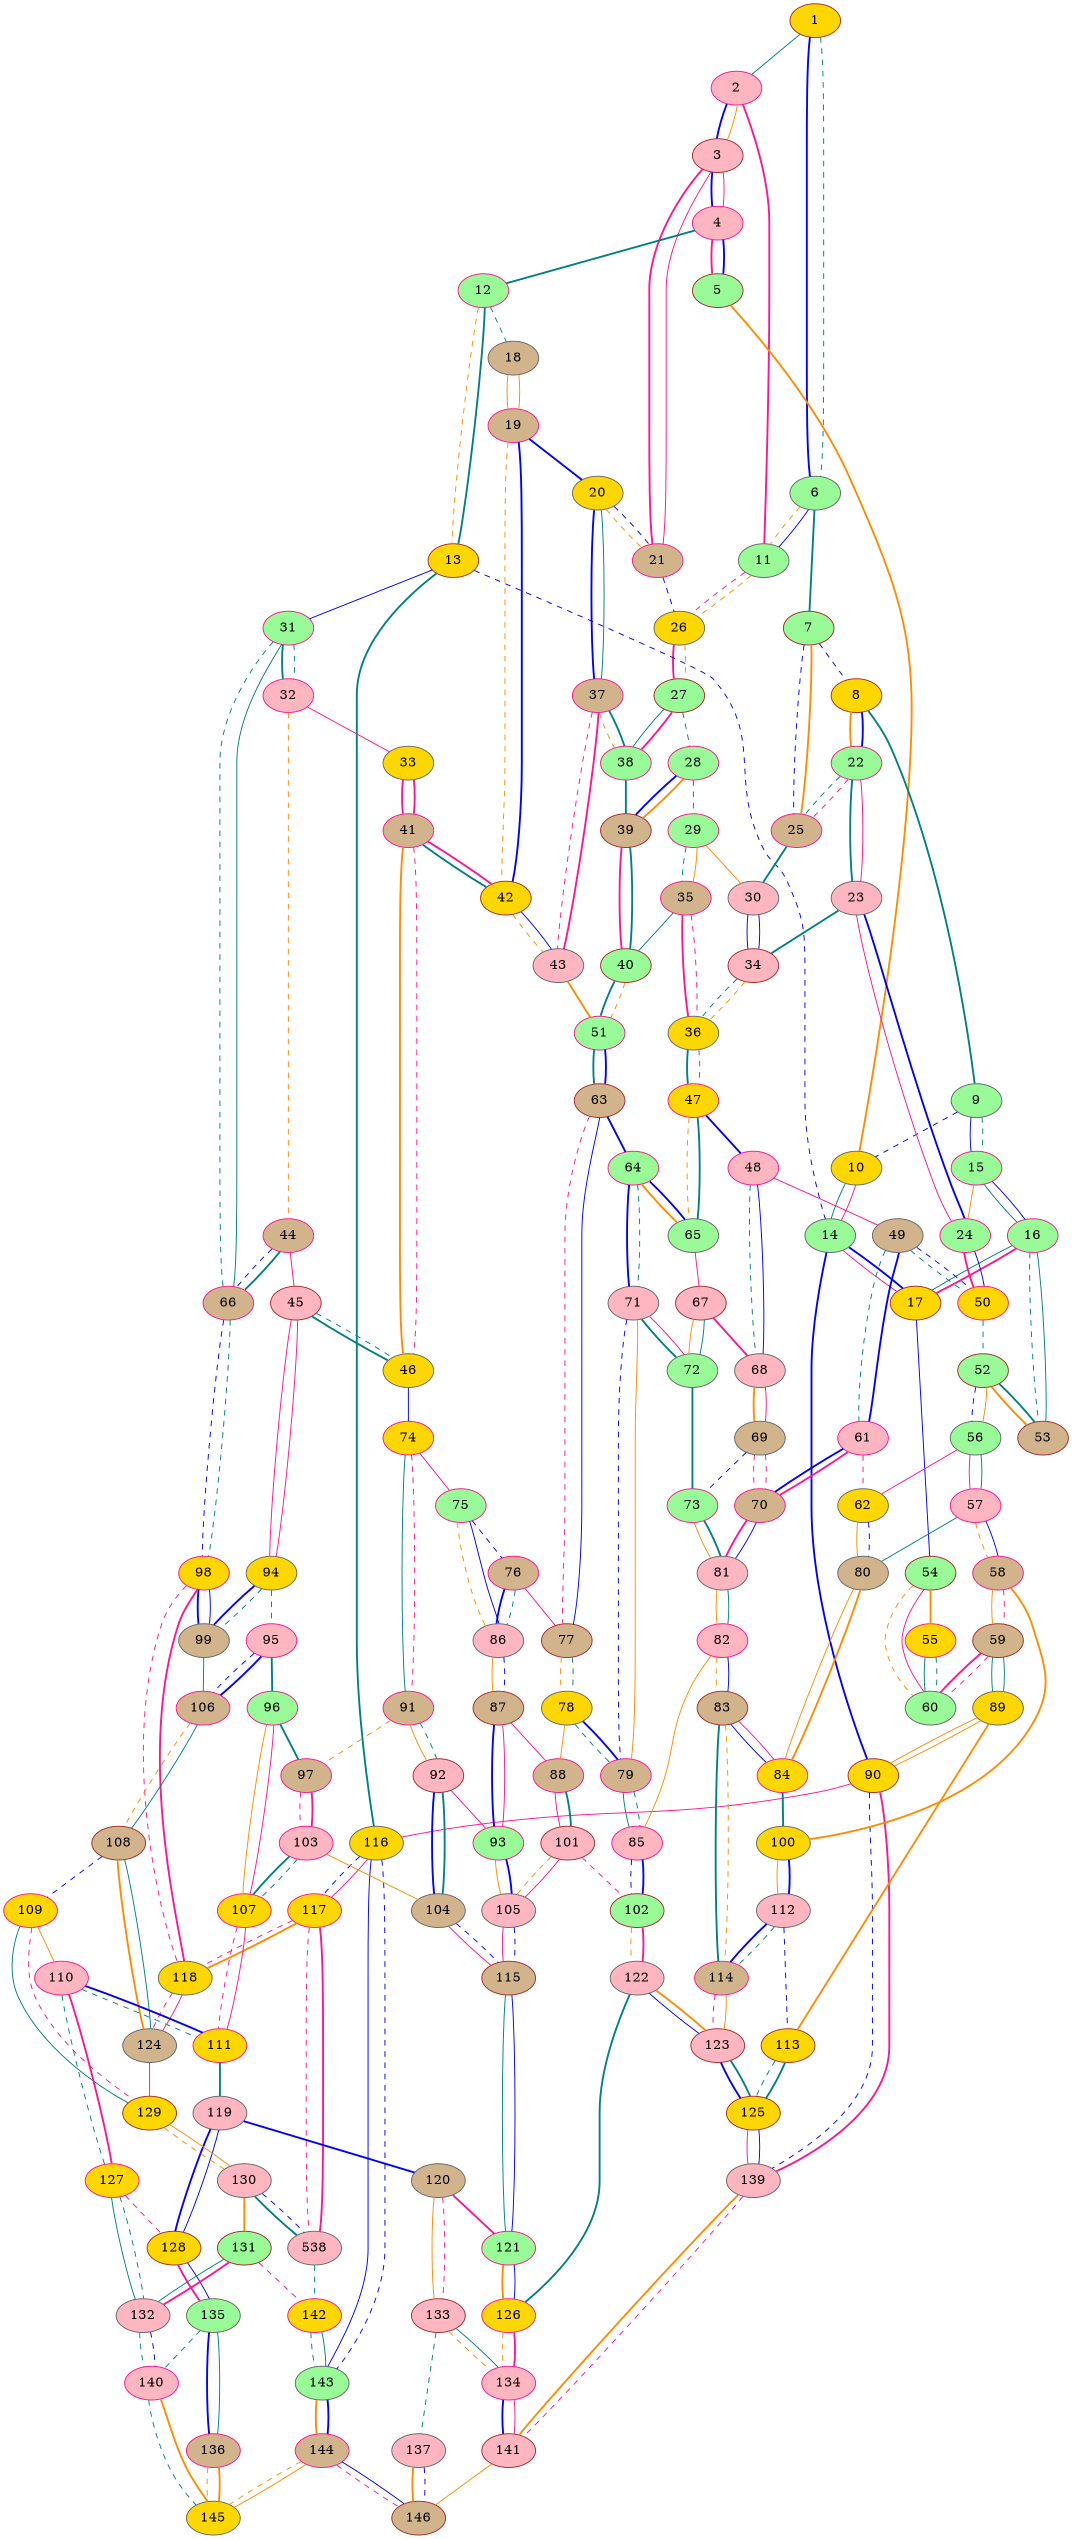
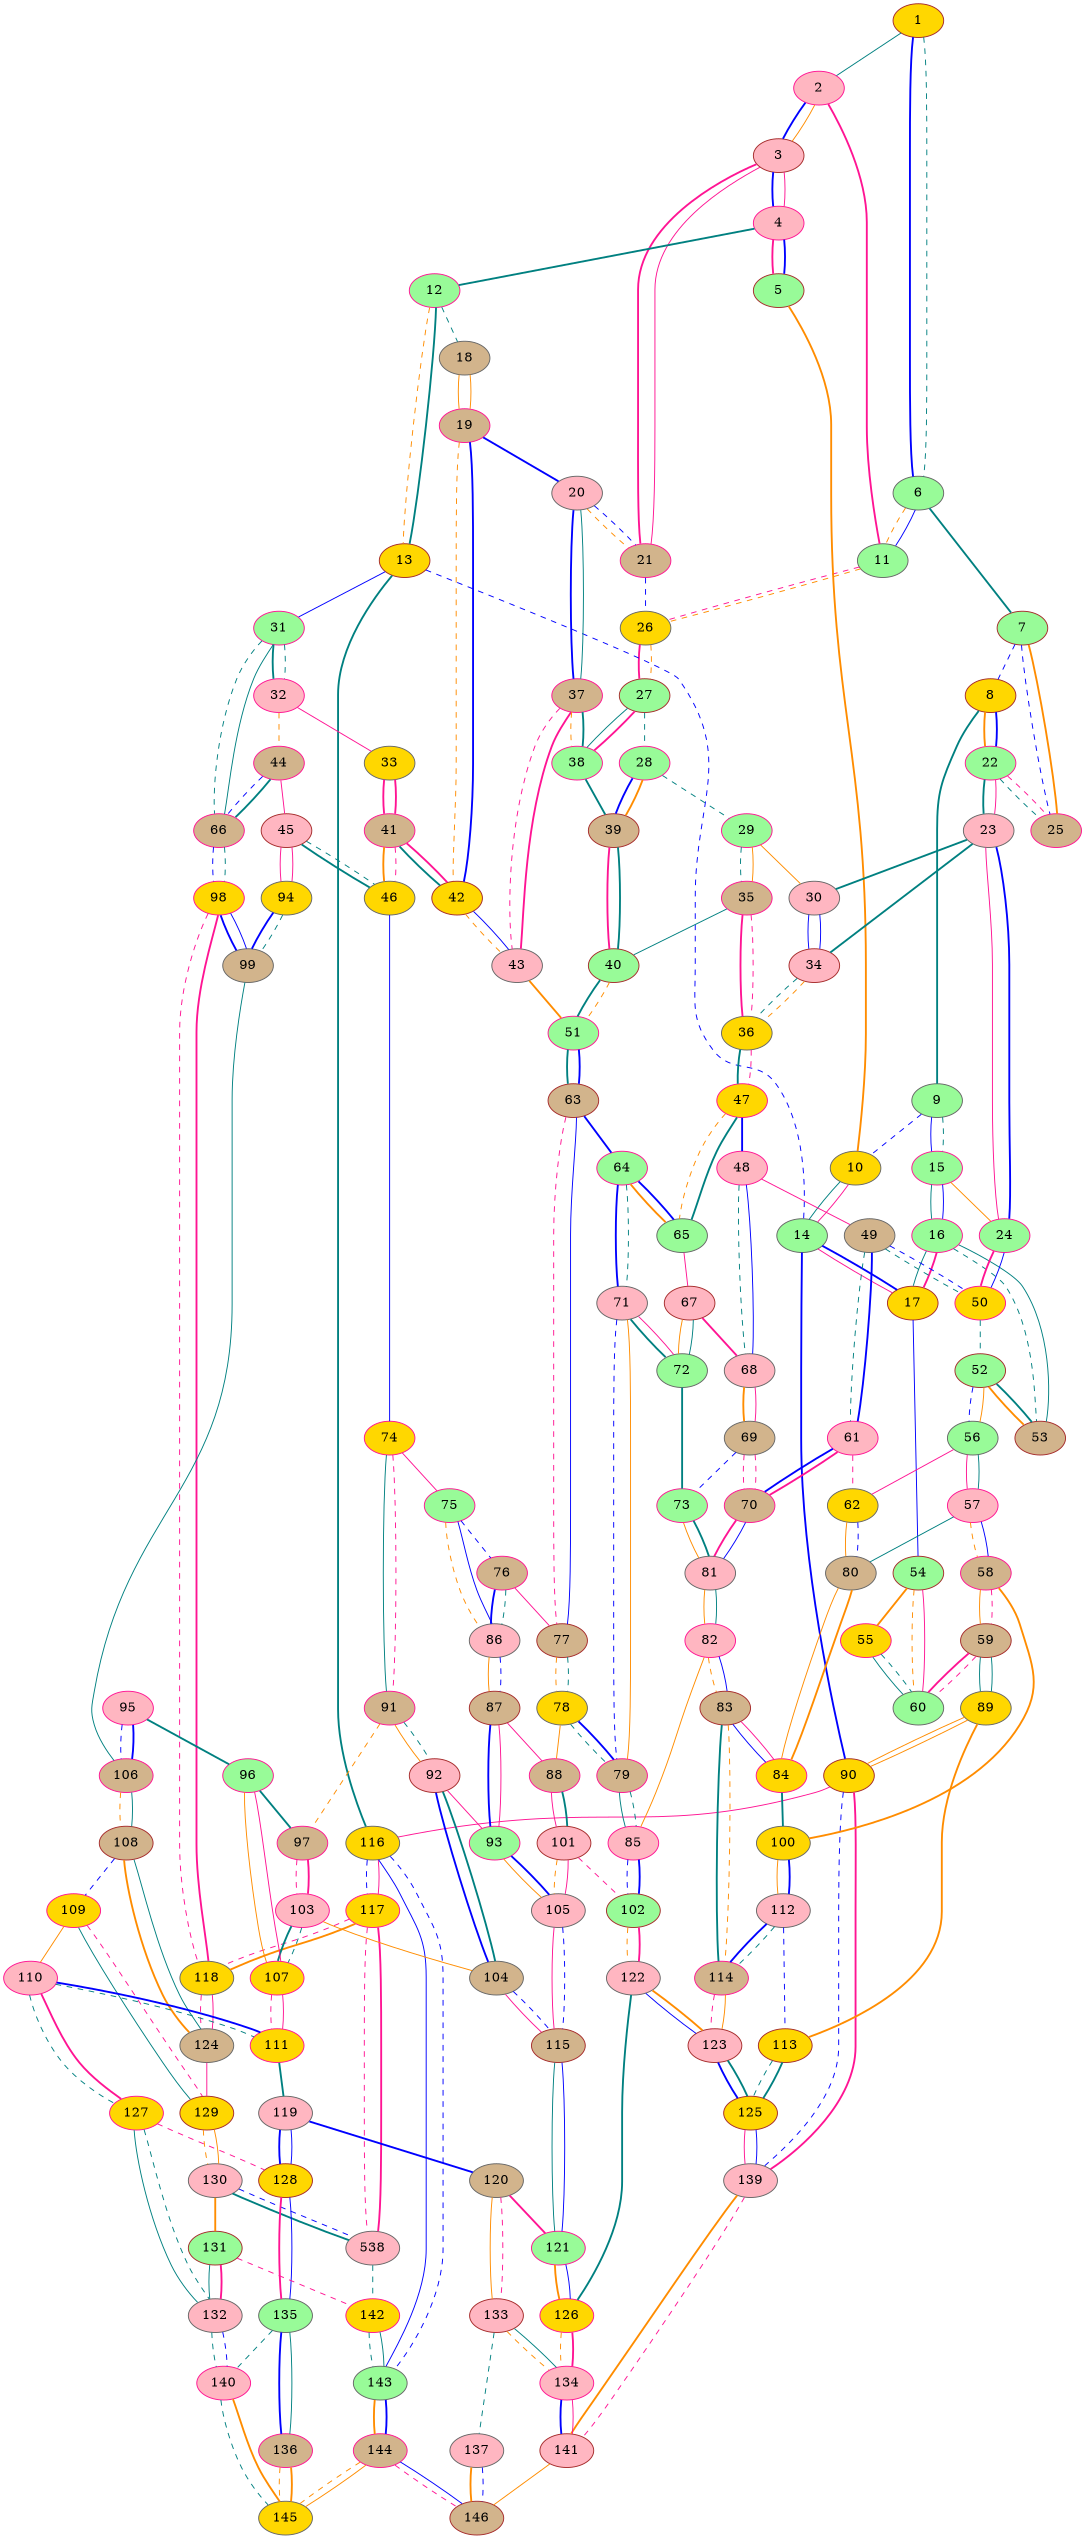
node "20": fillcolor gold -> lightpink
edge "25" -- "30": now "23" -- "30"
edge "94" -- "95": removed
